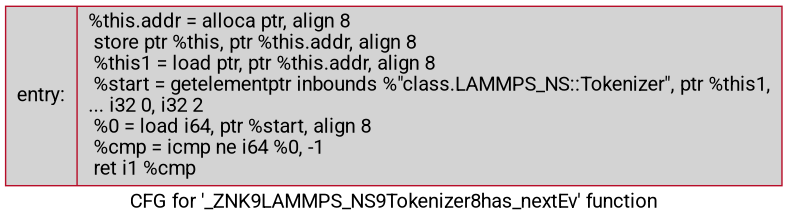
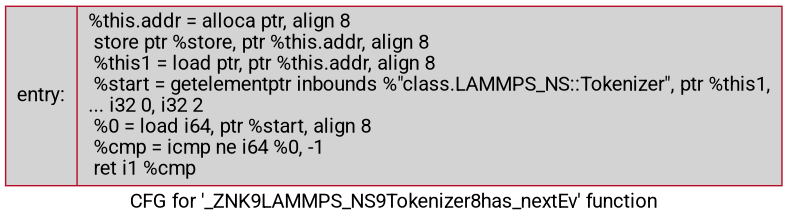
node "entry:": text "store ptr %this, ptr %this.addr, align 8" -> "store ptr %store, ptr %this.addr, align 8"
